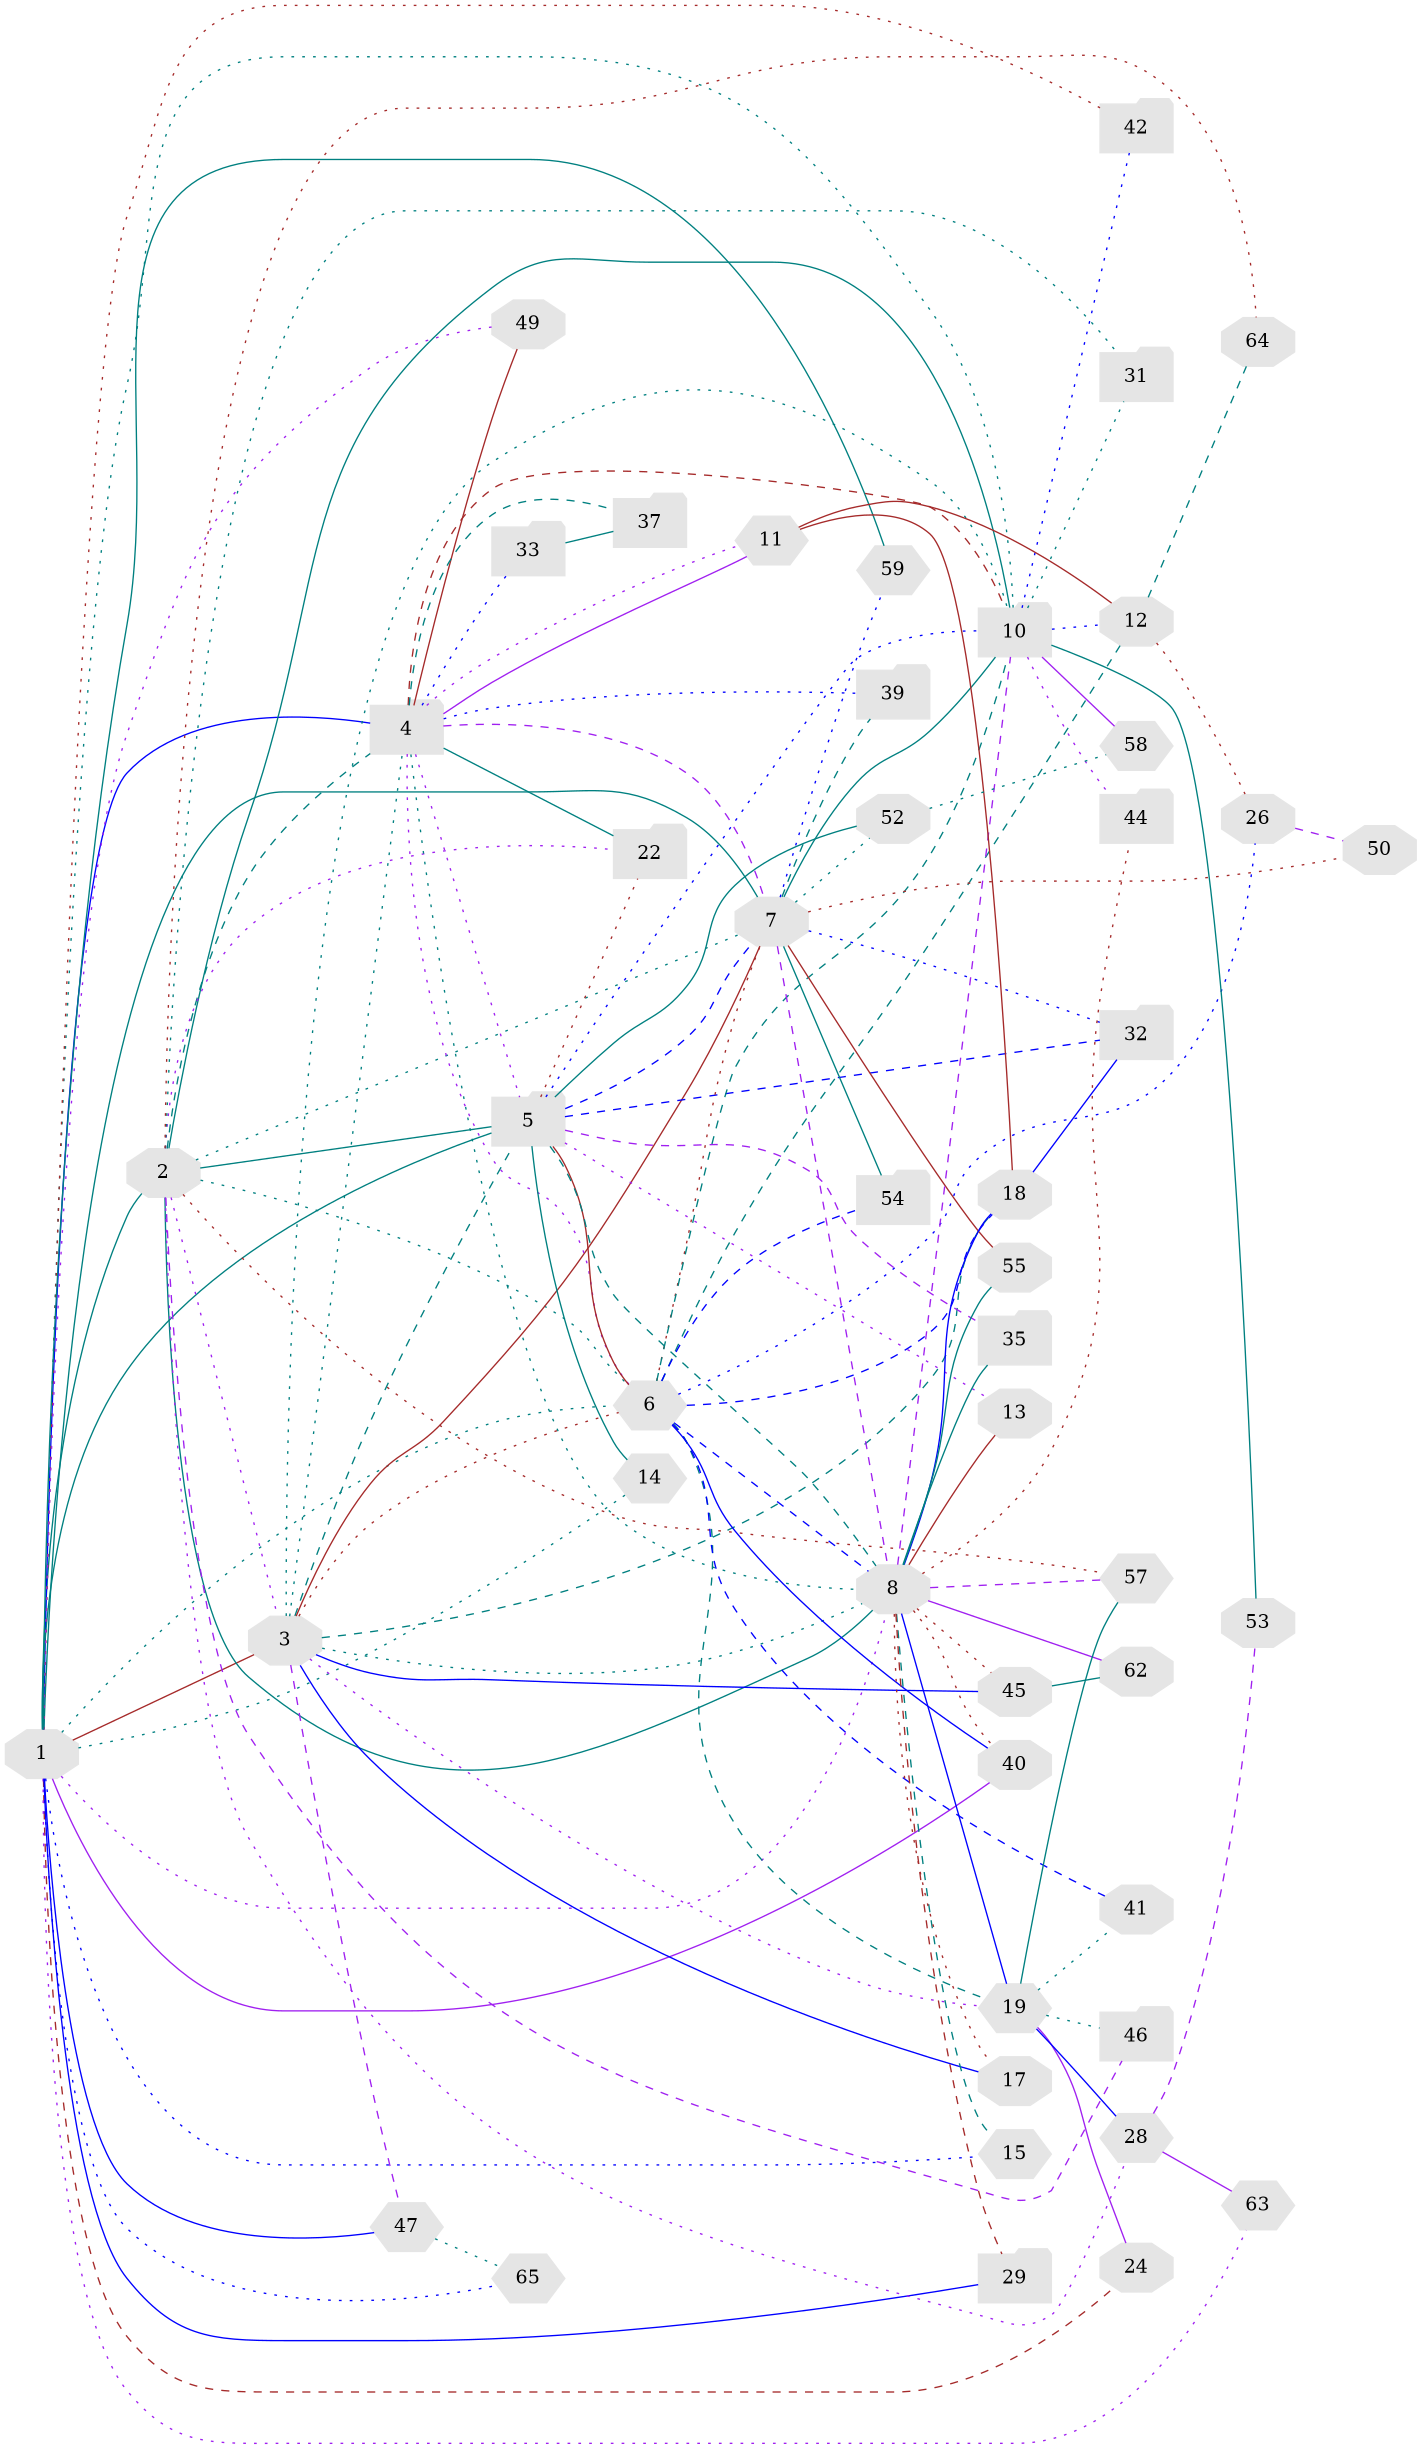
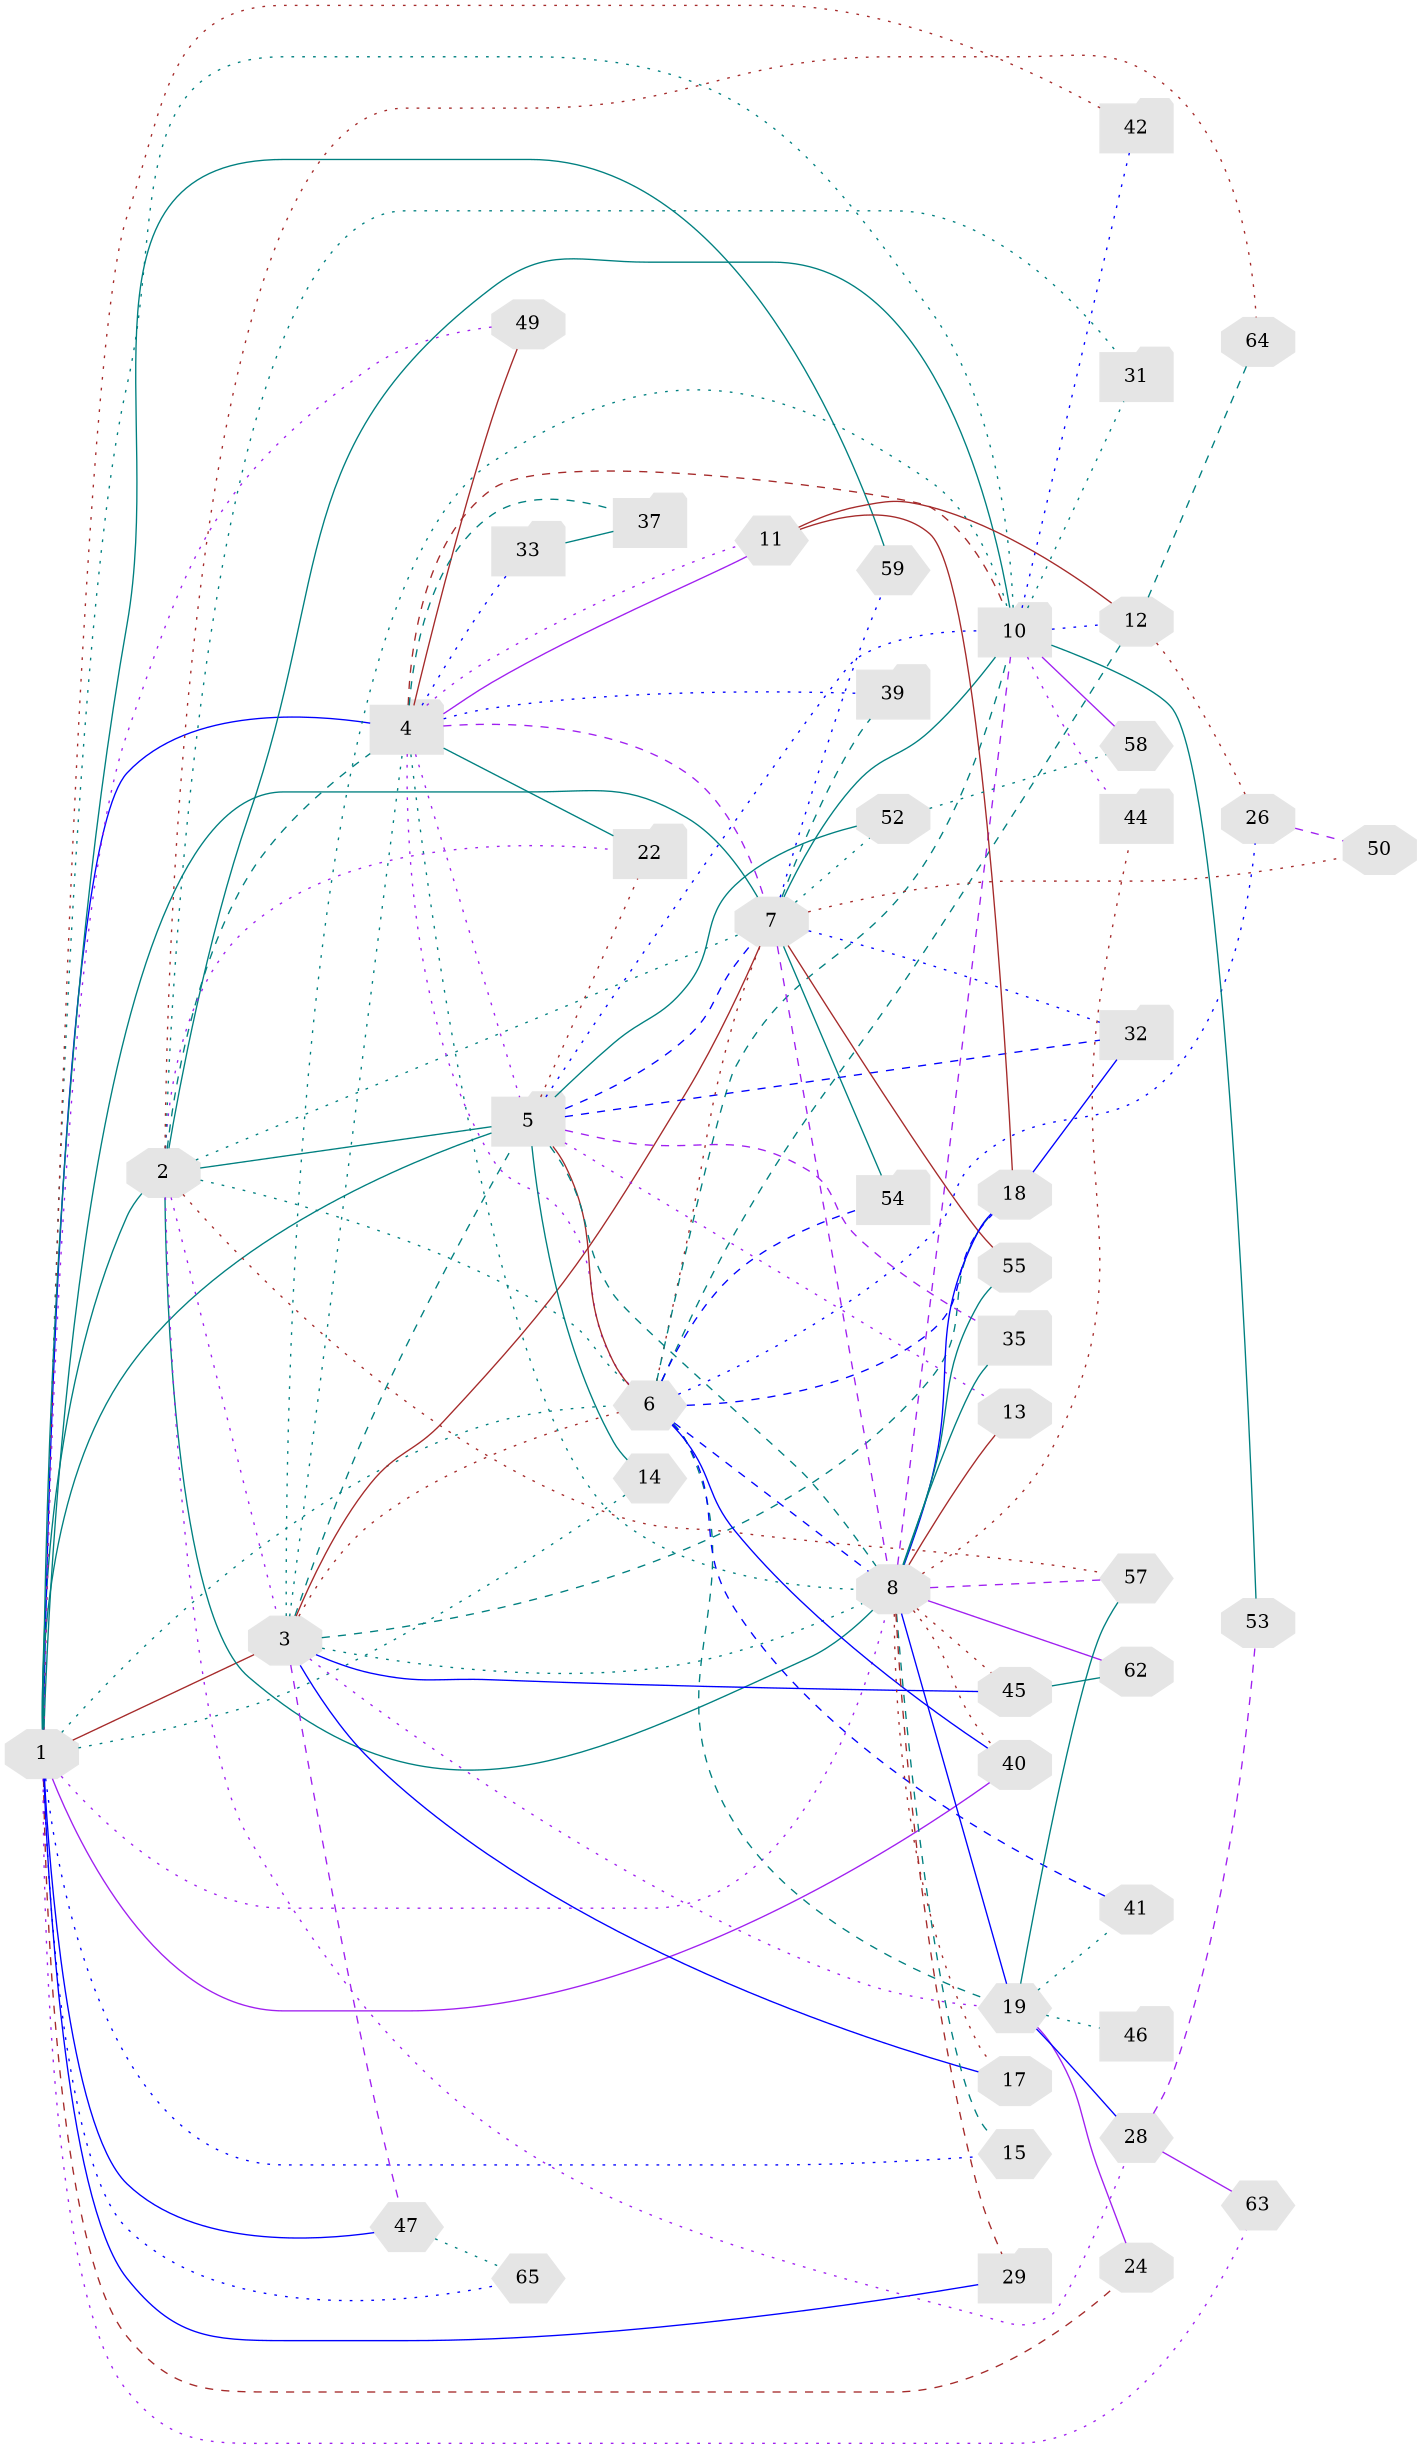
edge "2" -- "46": removed
